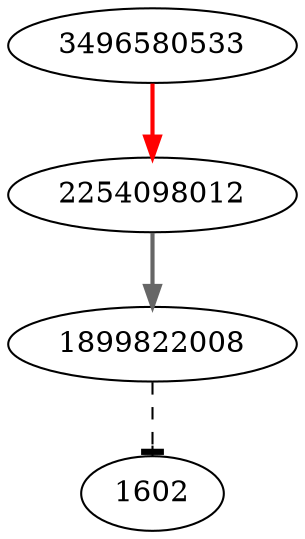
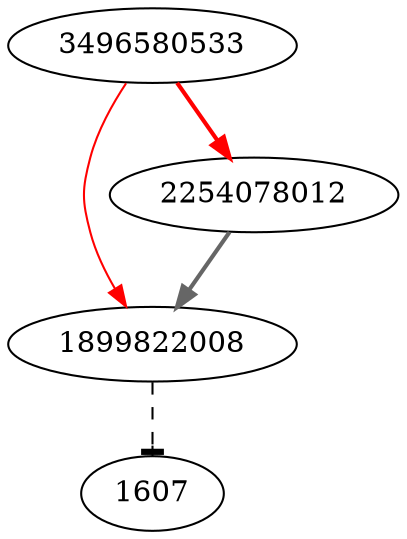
edge "3496580533" -> "1899822008": added
node "2254098012": label "2254098012" -> "2254078012"
node "1602": label "1602" -> "1607"
